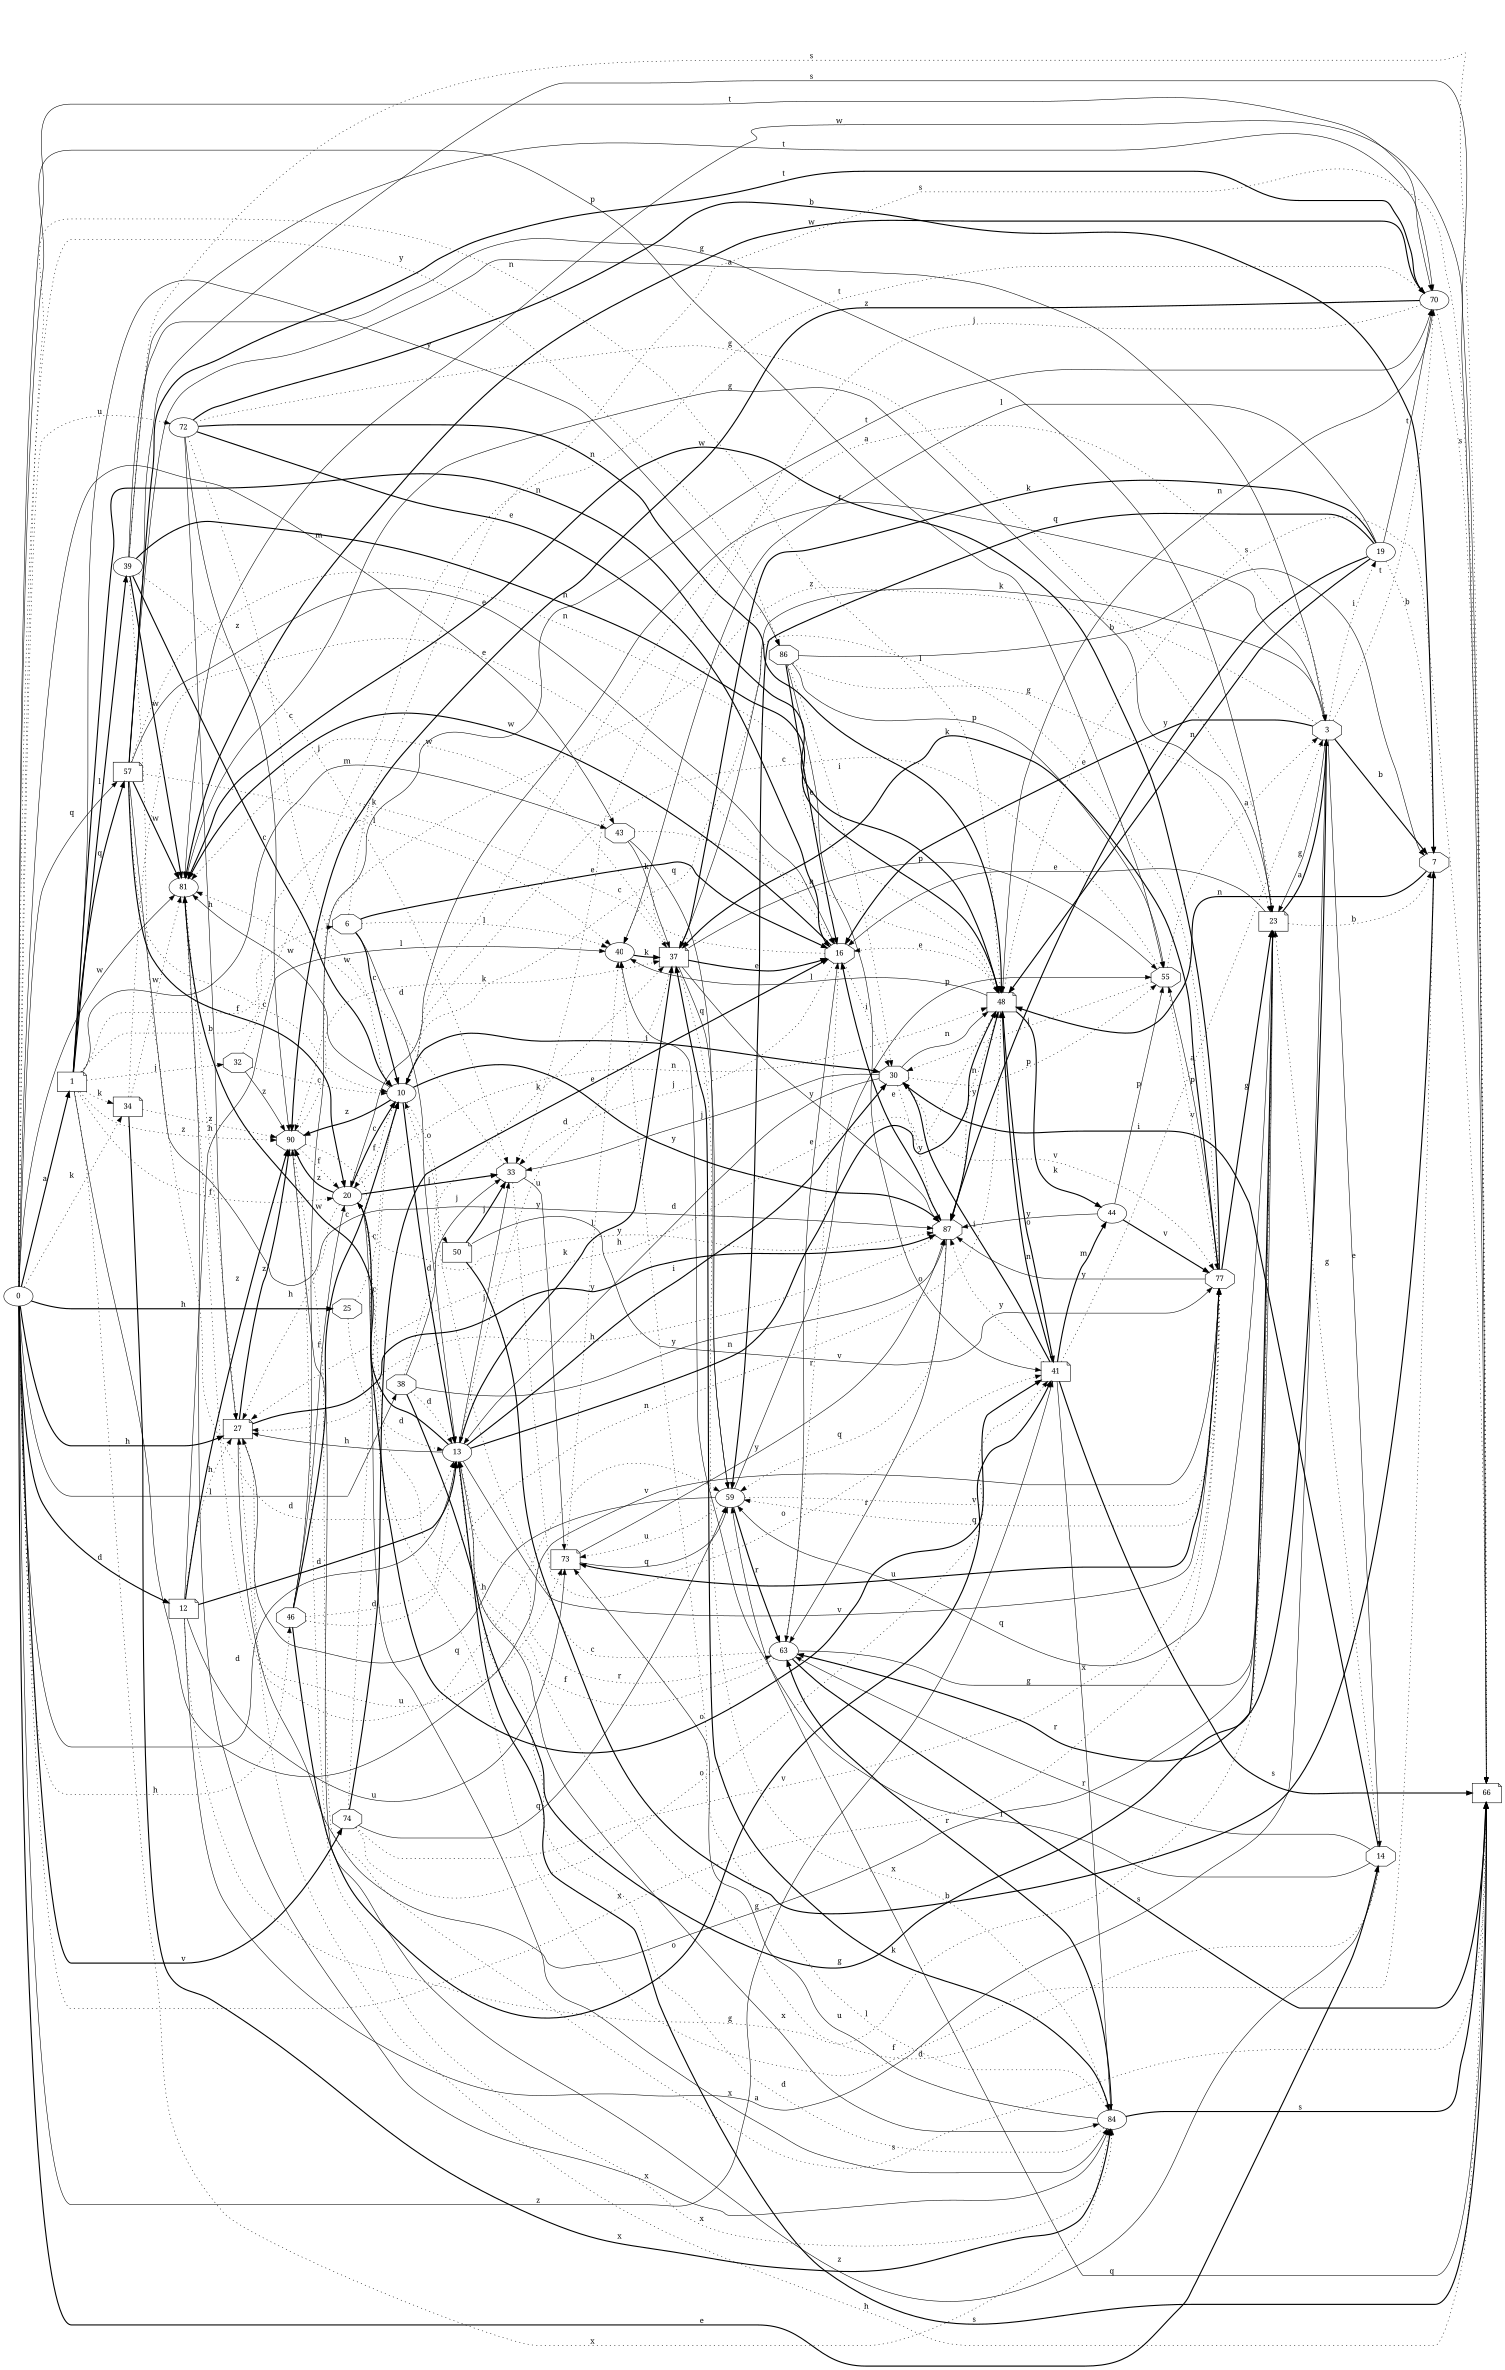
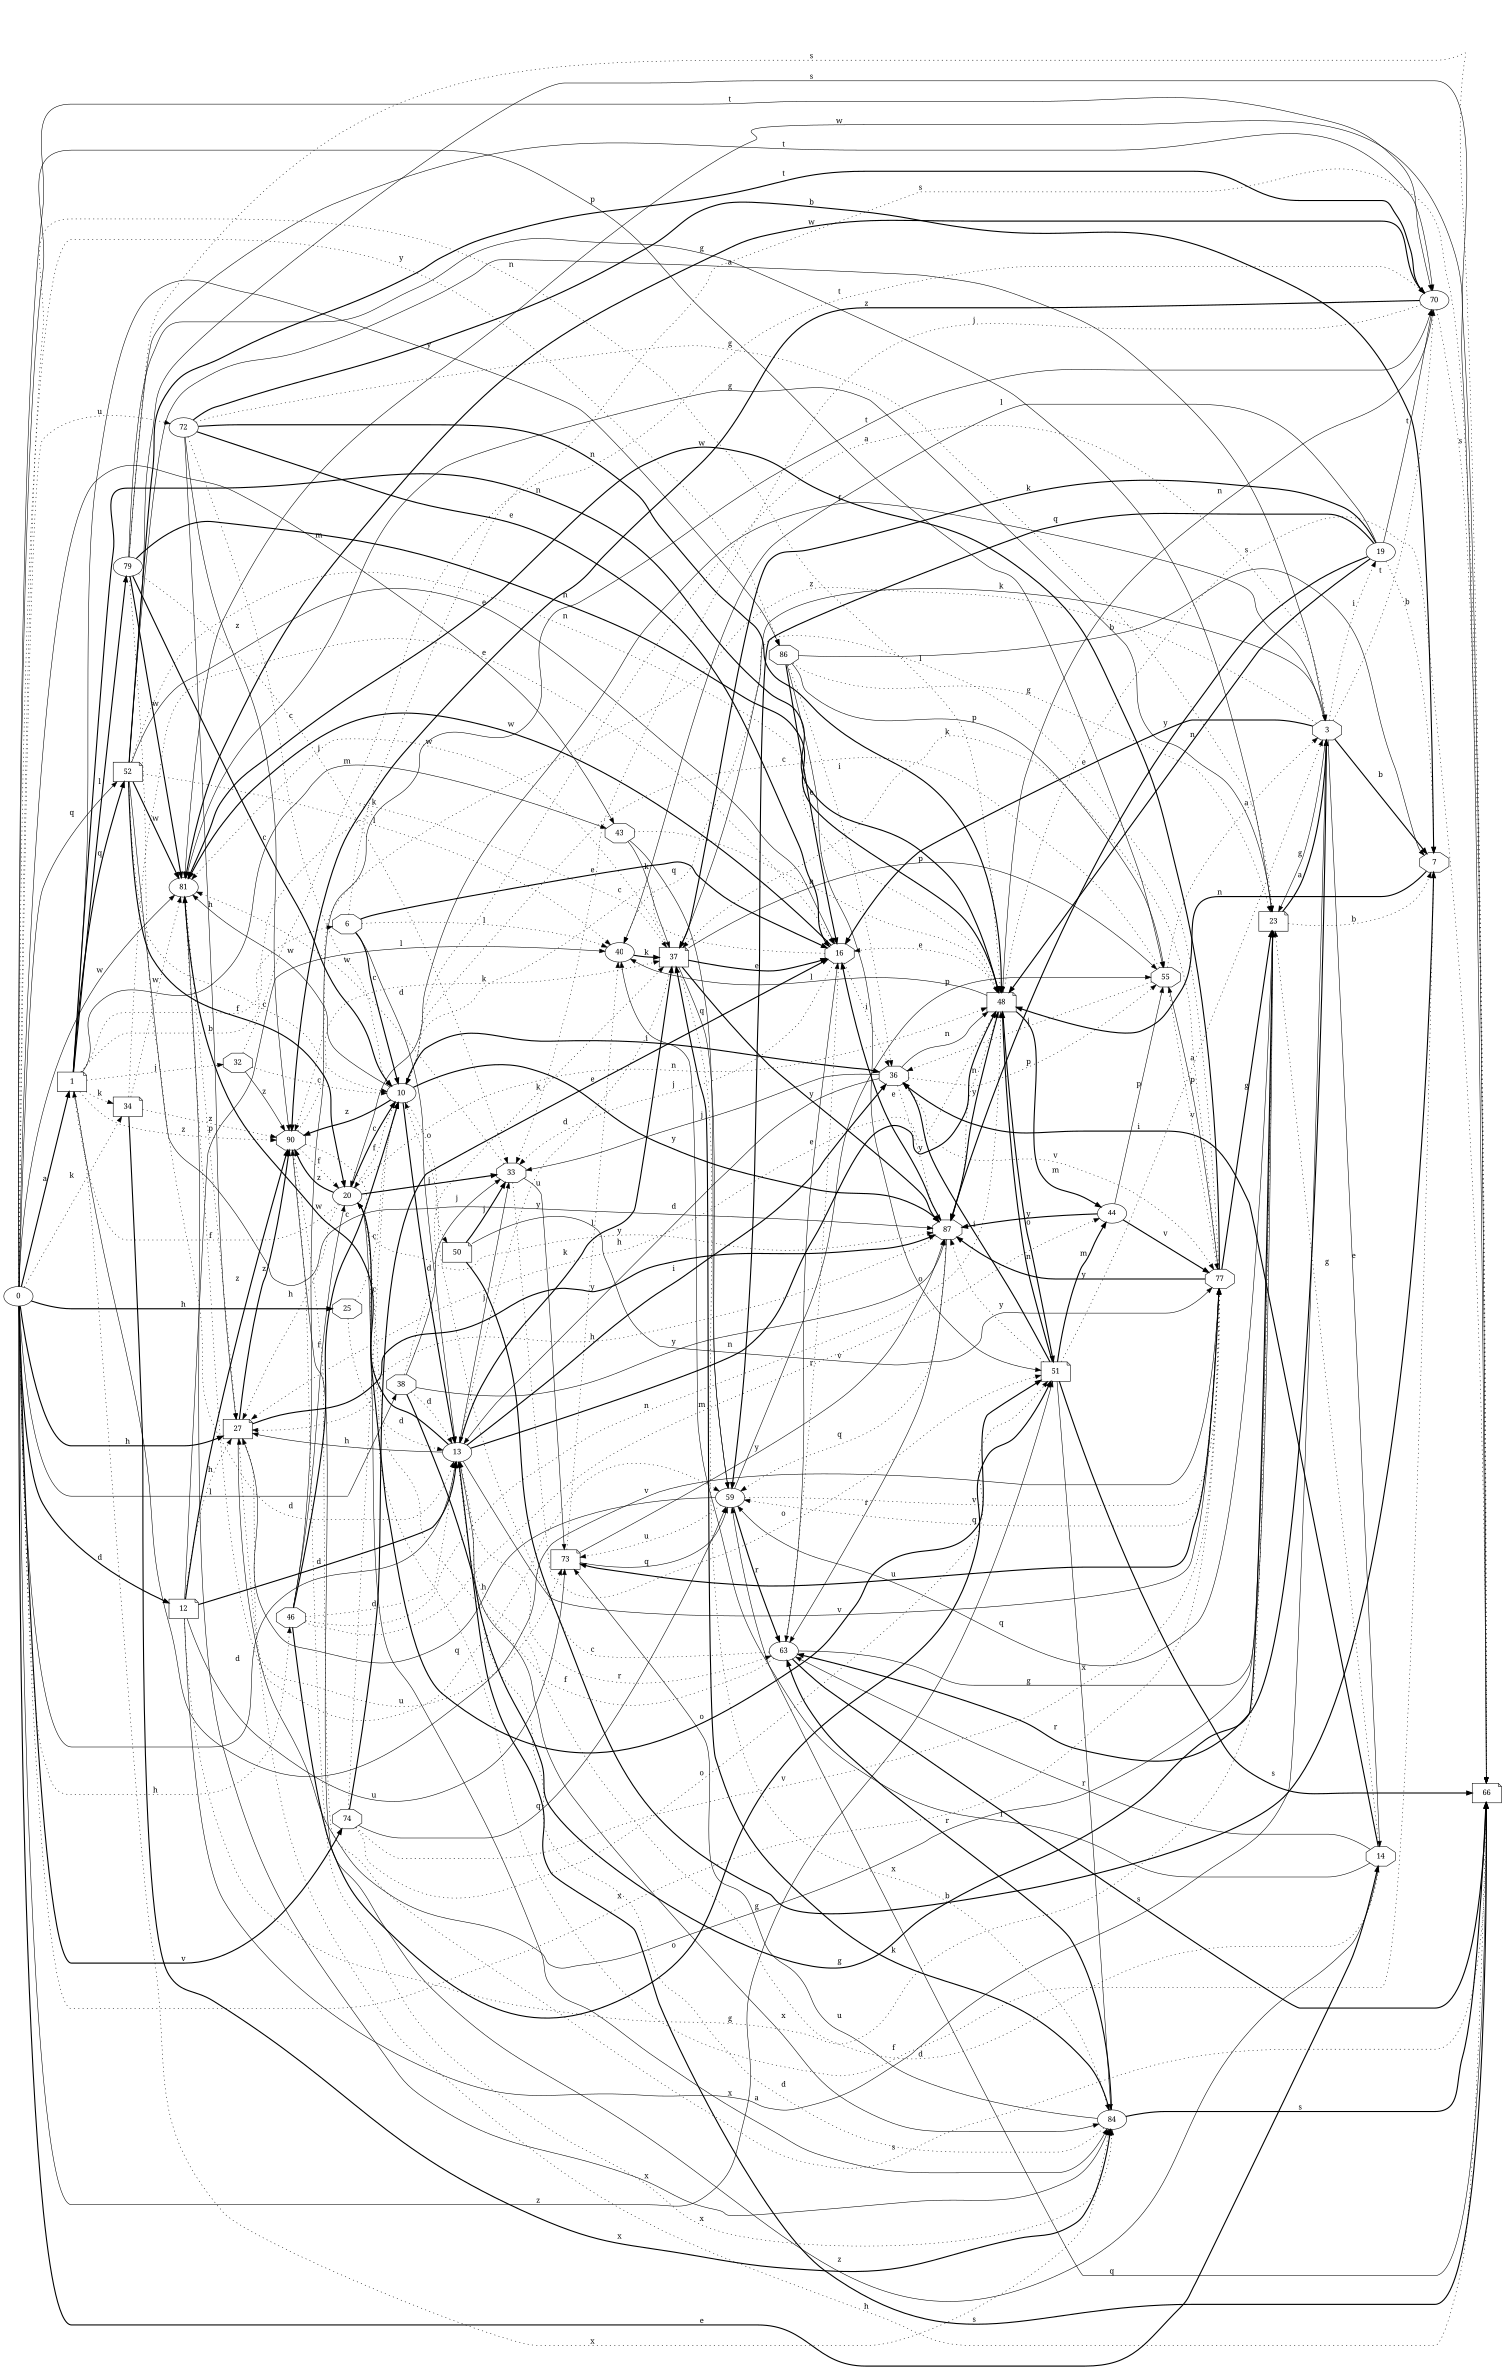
node "39": label "39" -> "79"
node "57": label "57" -> "52"
edge "77" -> "37": style bold -> dotted
edge "23" -> "16": removed, label "e"
node "30": label "30" -> "36"
edge "37" -> "87": style solid -> bold
edge "81" -> "27": label "h" -> "p"
edge "48" -> "44": label "k" -> "m"
edge "1" -> "20": reversed
edge "44" -> "87": style solid -> bold
edge "77" -> "87": style solid -> bold
node "41": label "41" -> "51"
edge "46" -> "44": added, label "m"
edge "84" -> "40": removed, label "l"
